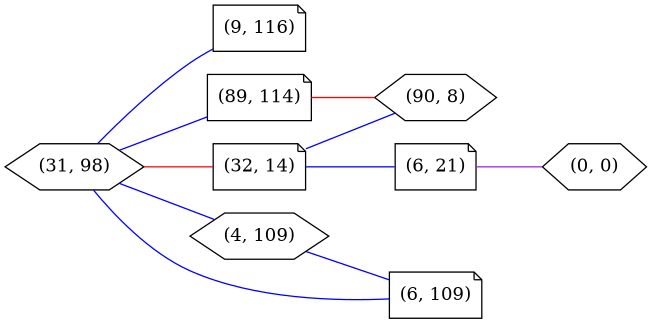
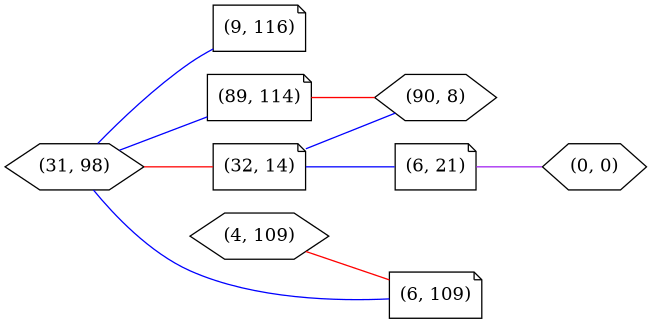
edge "(31, 98)" -- "(4, 109)": removed
edge "(4, 109)" -- "(6, 109)": color blue -> red
